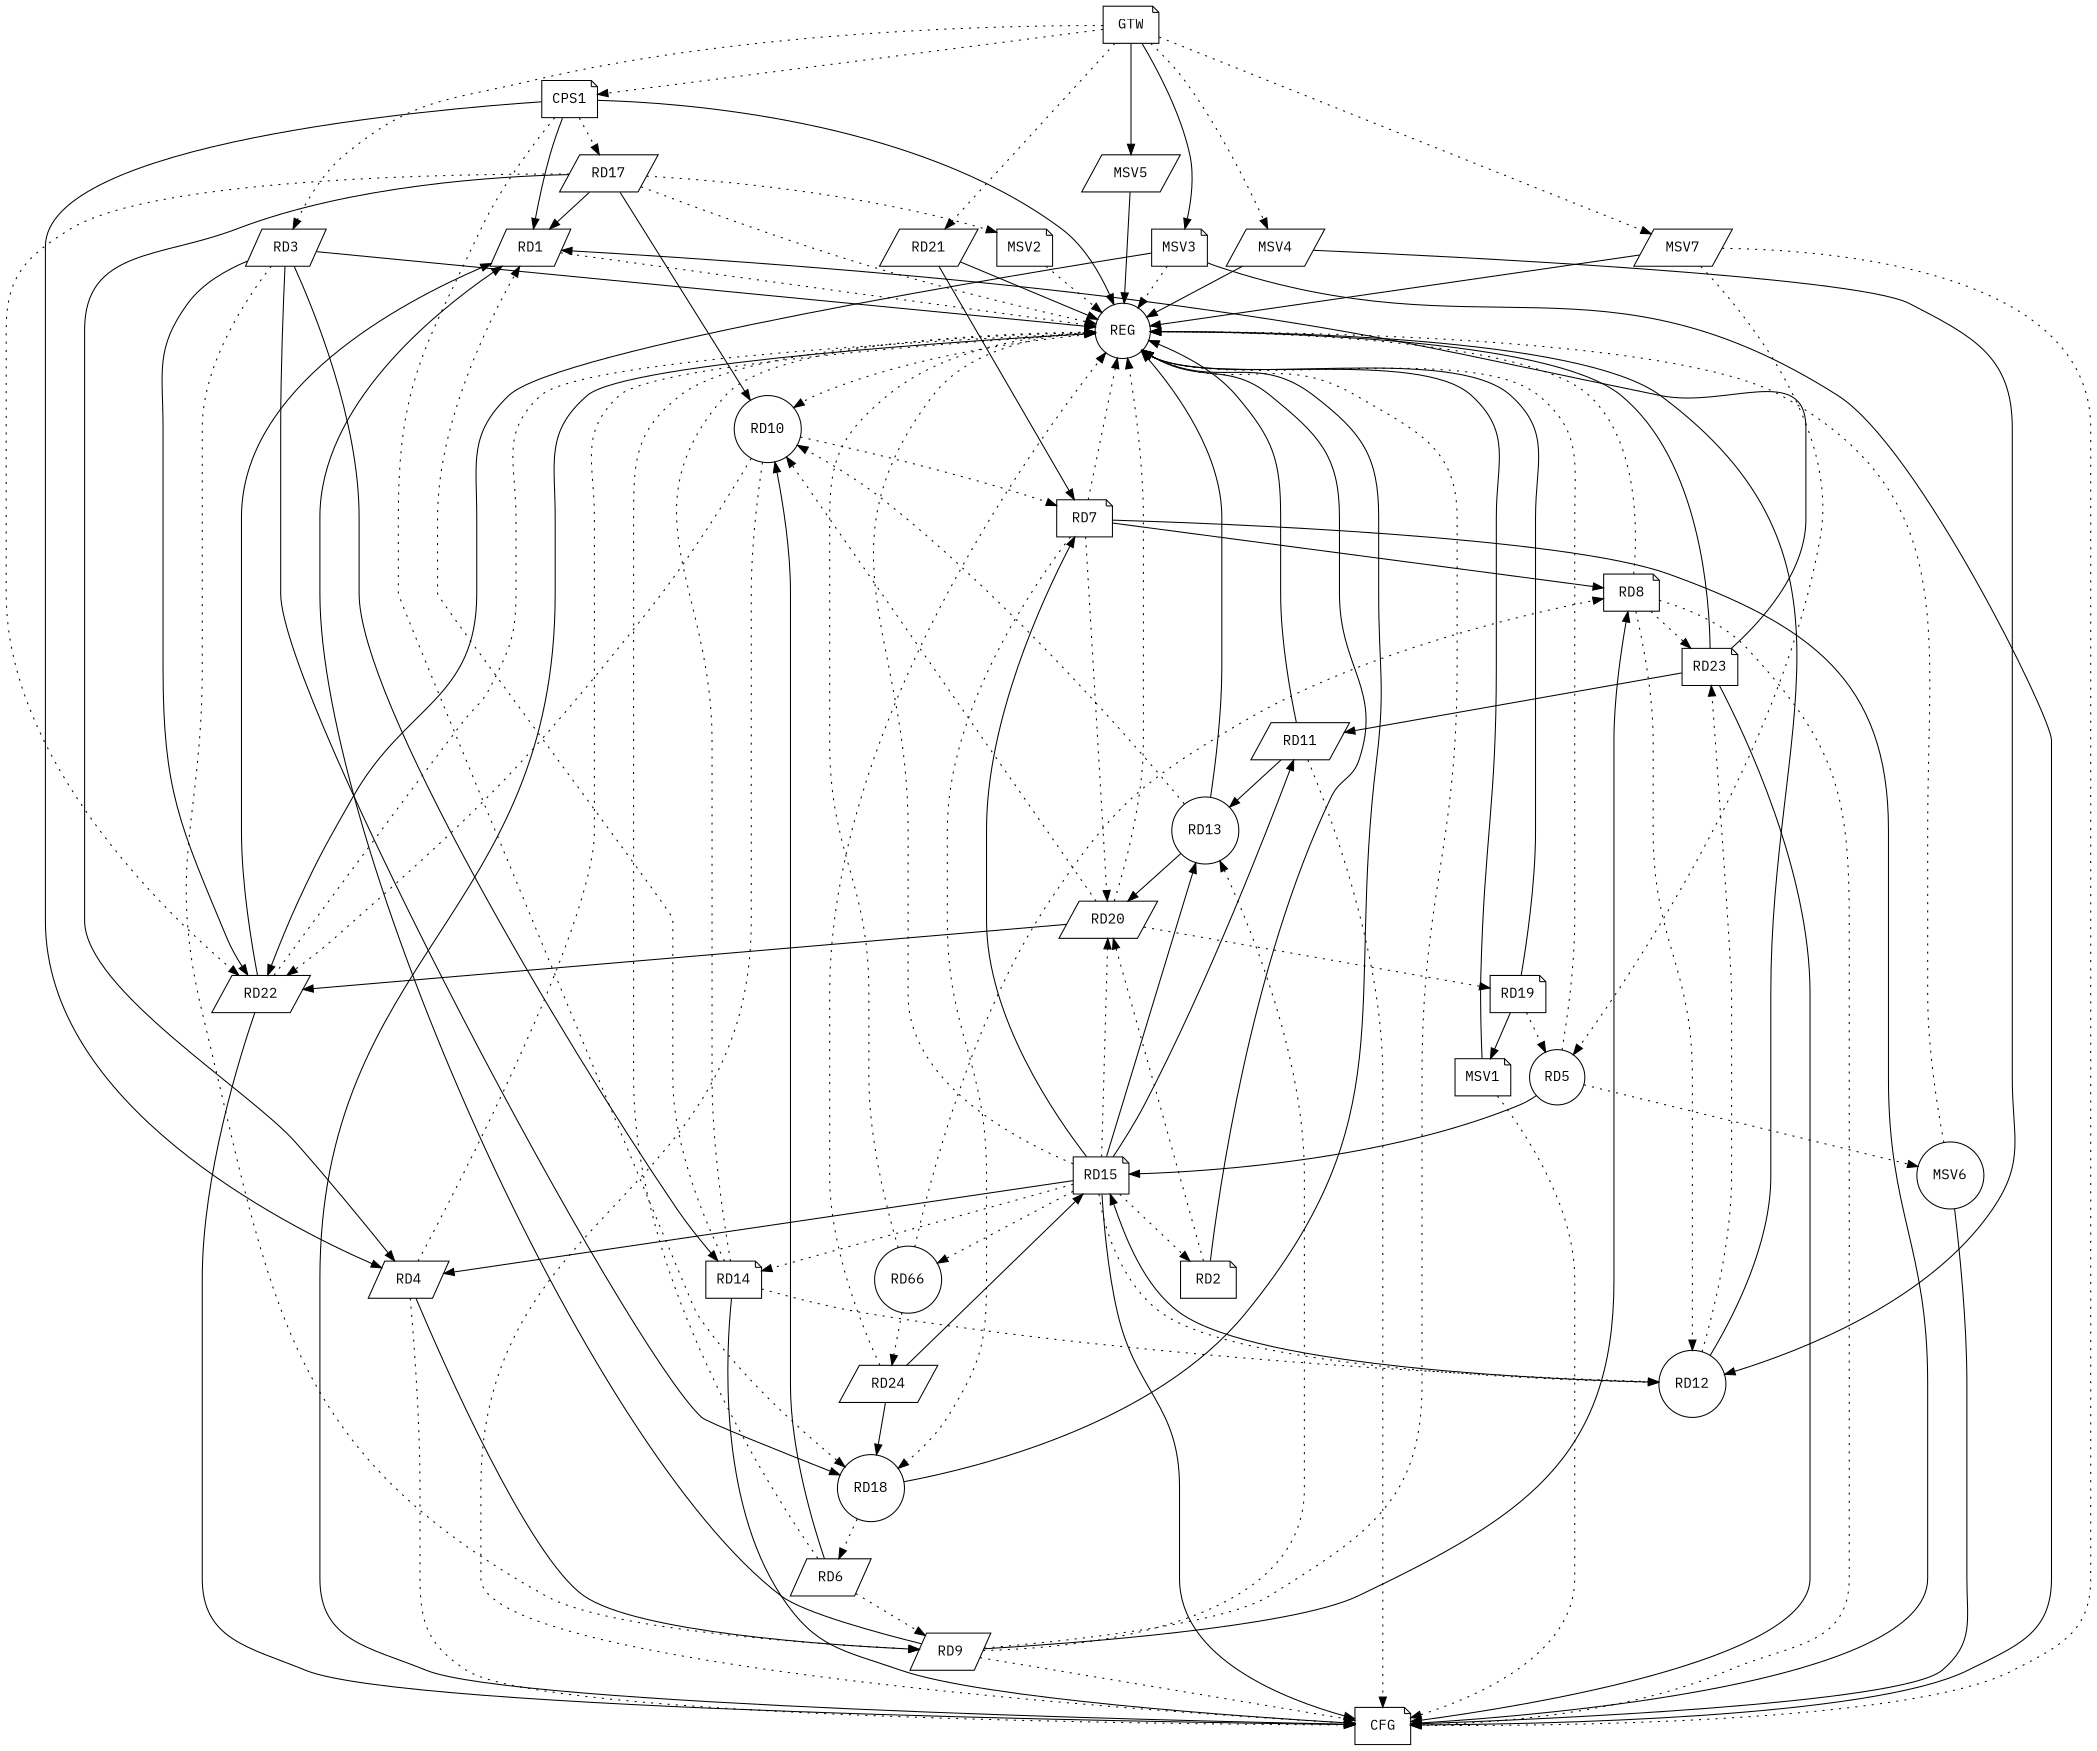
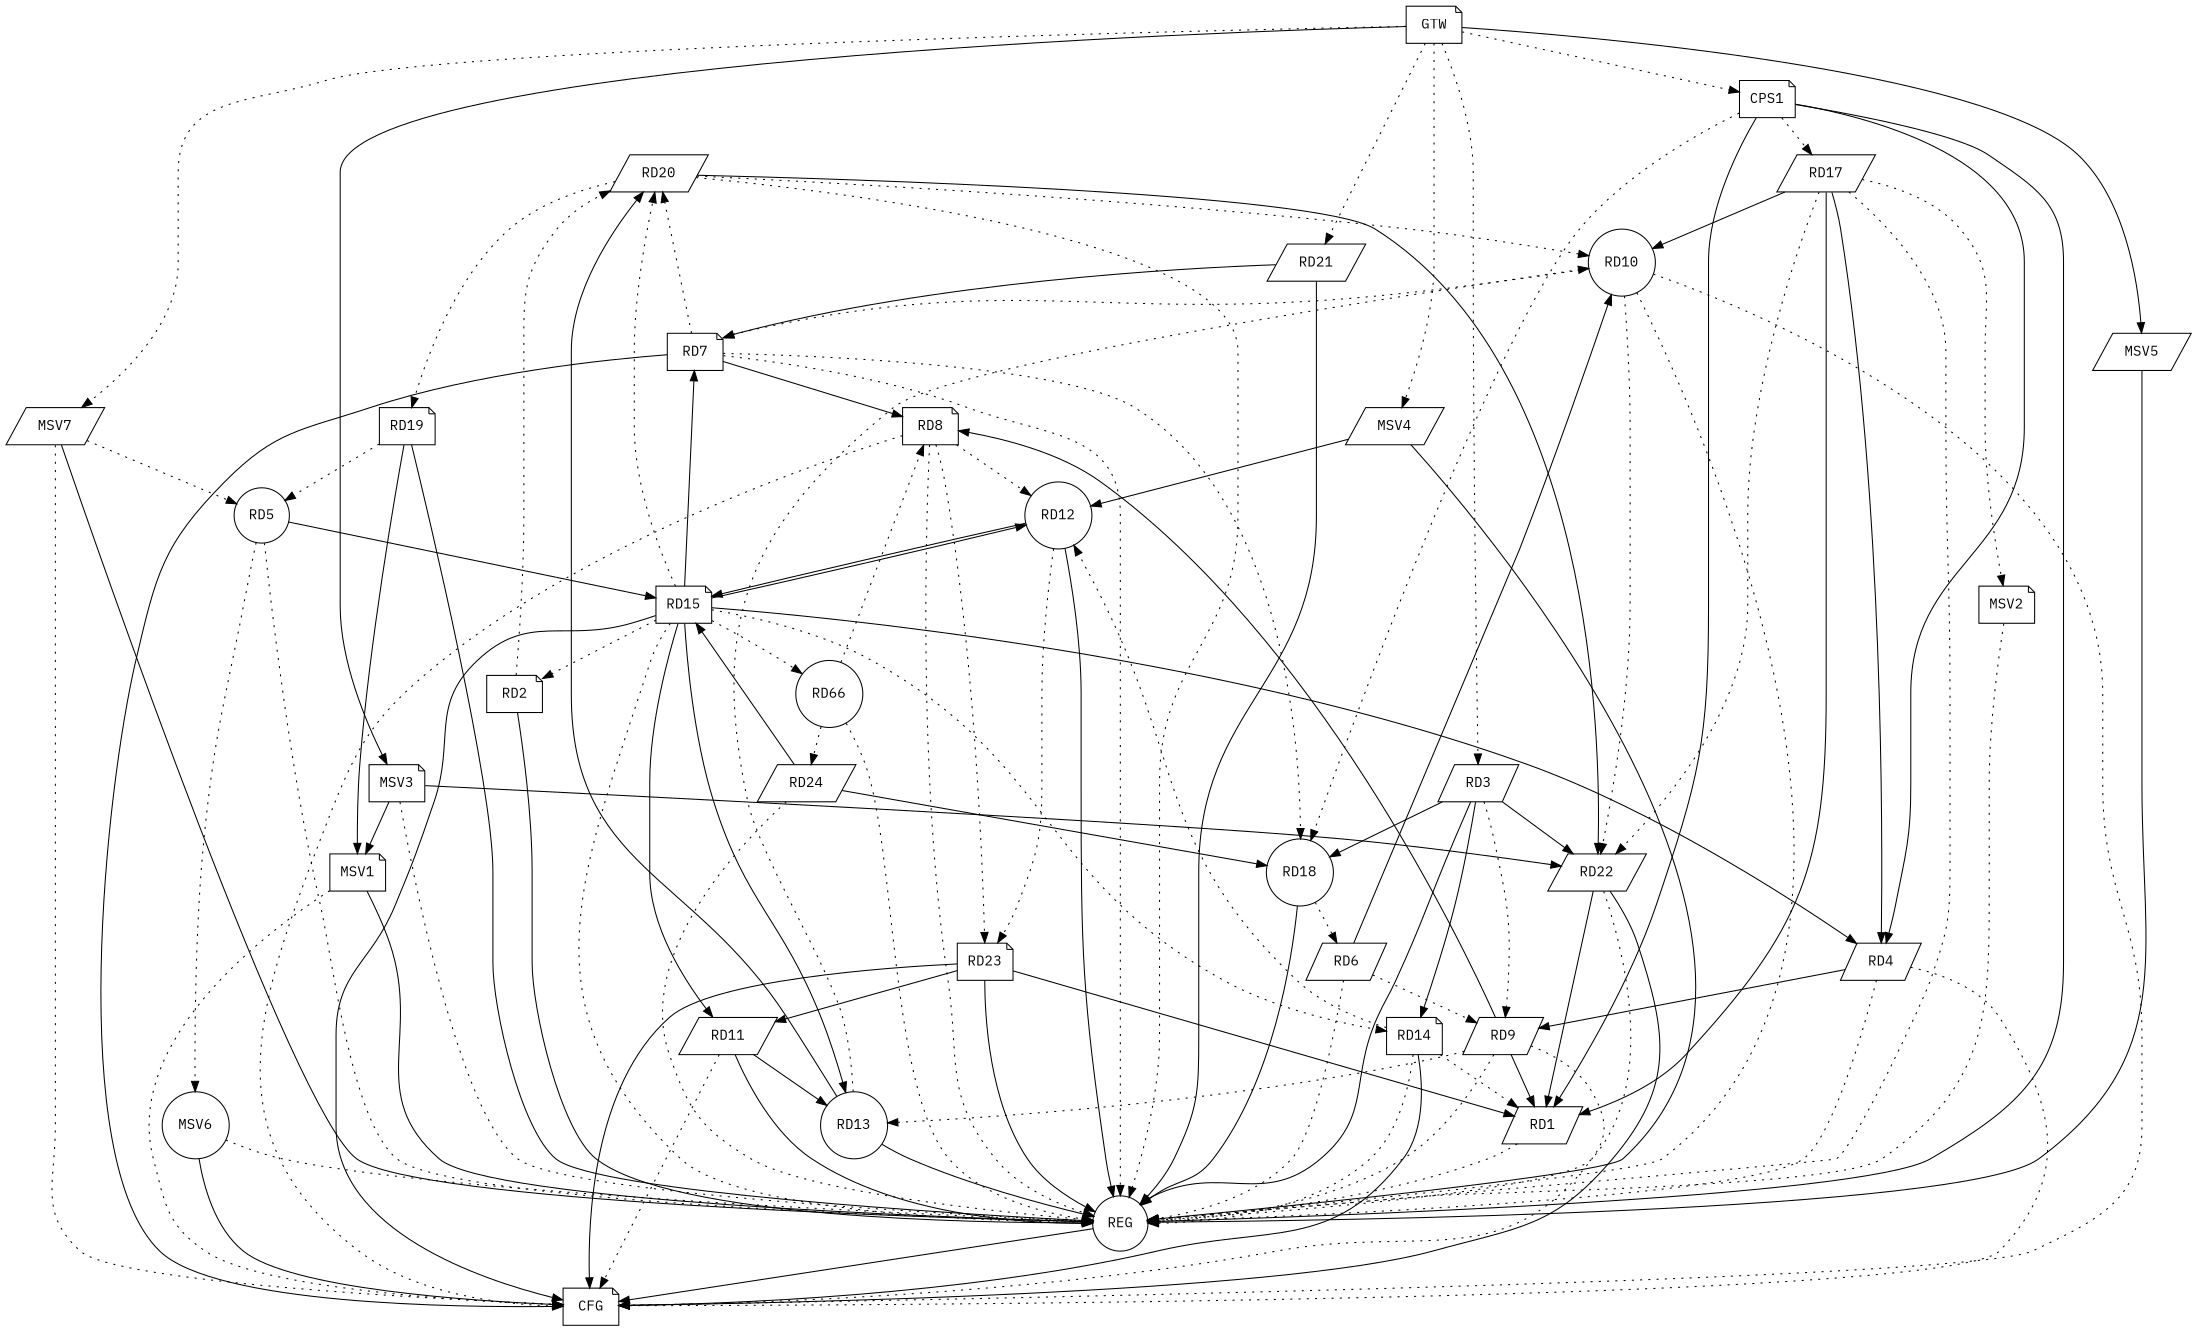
edge "REG" -> "RD10": reversed
edge "MSV3" -> "CFG": now "MSV3" -> "MSV1"
edge "RD15" -> "RD12": style dotted -> solid
